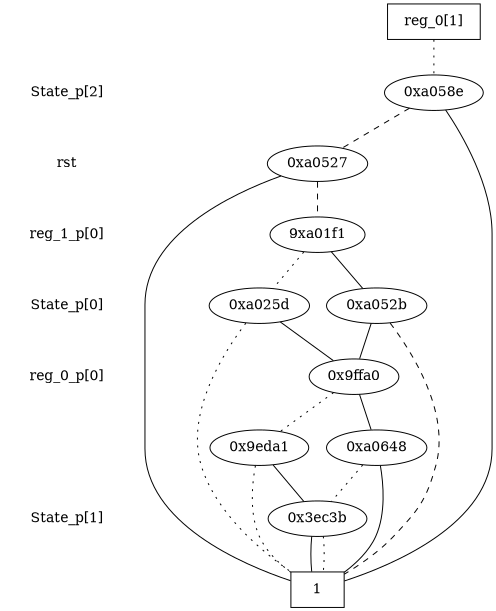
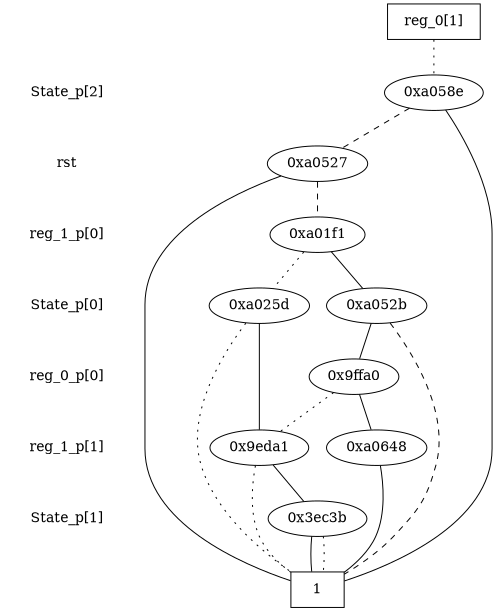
node "9xa01f1": label "9xa01f1" -> "0xa01f1"
edge "0xa025d" -- "0x9ffa0": now "0xa025d" -- "0x9eda1"
node "reg_1_p[1]": added
edge "0xa0648" -- "0x3ec3b": removed
